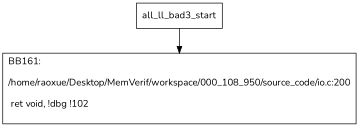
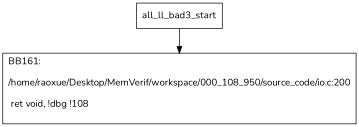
node "BB161:": text "ret void, !dbg !102" -> "ret void, !dbg !108"
